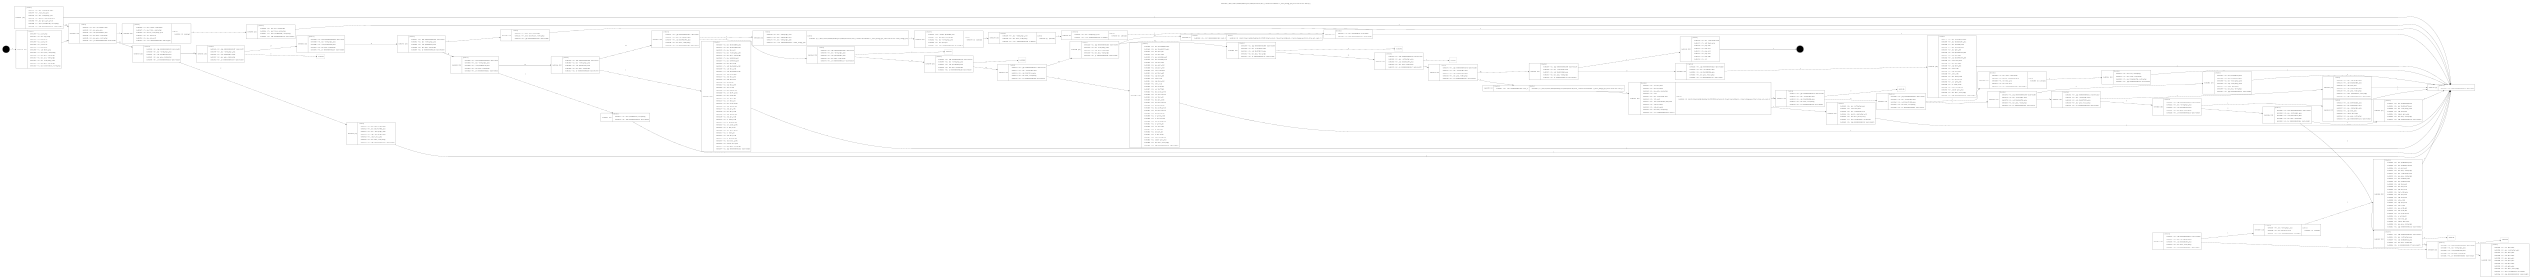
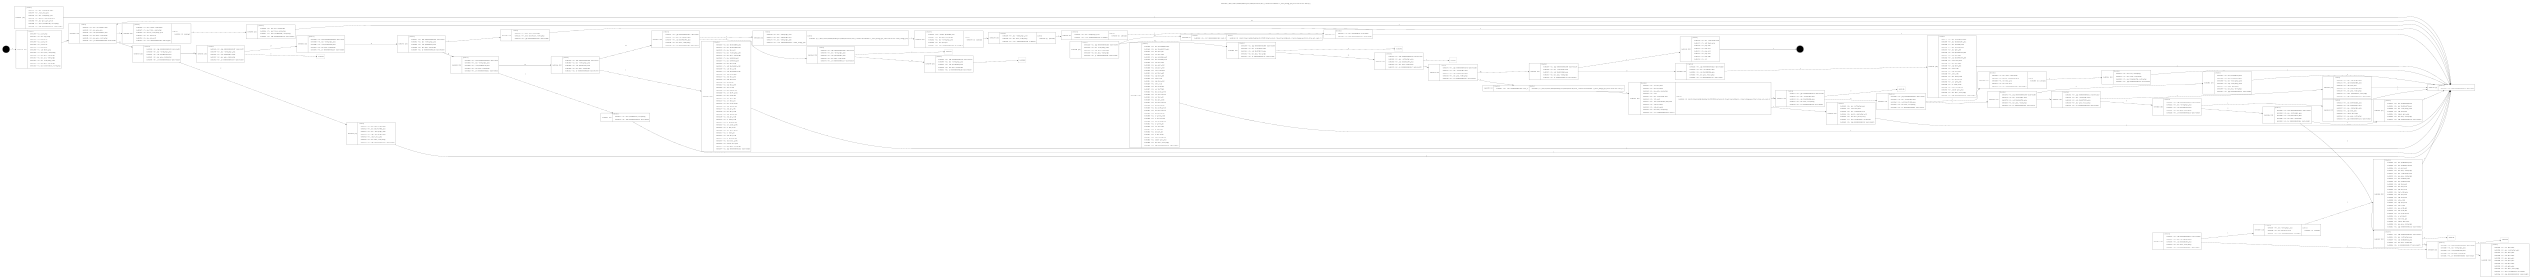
edge "0x401971 [33]" -> "0x40141d [23]": now "0x401c52 [5]" -> "0x40141d [23]"
node "0x401512 [25]": removed
